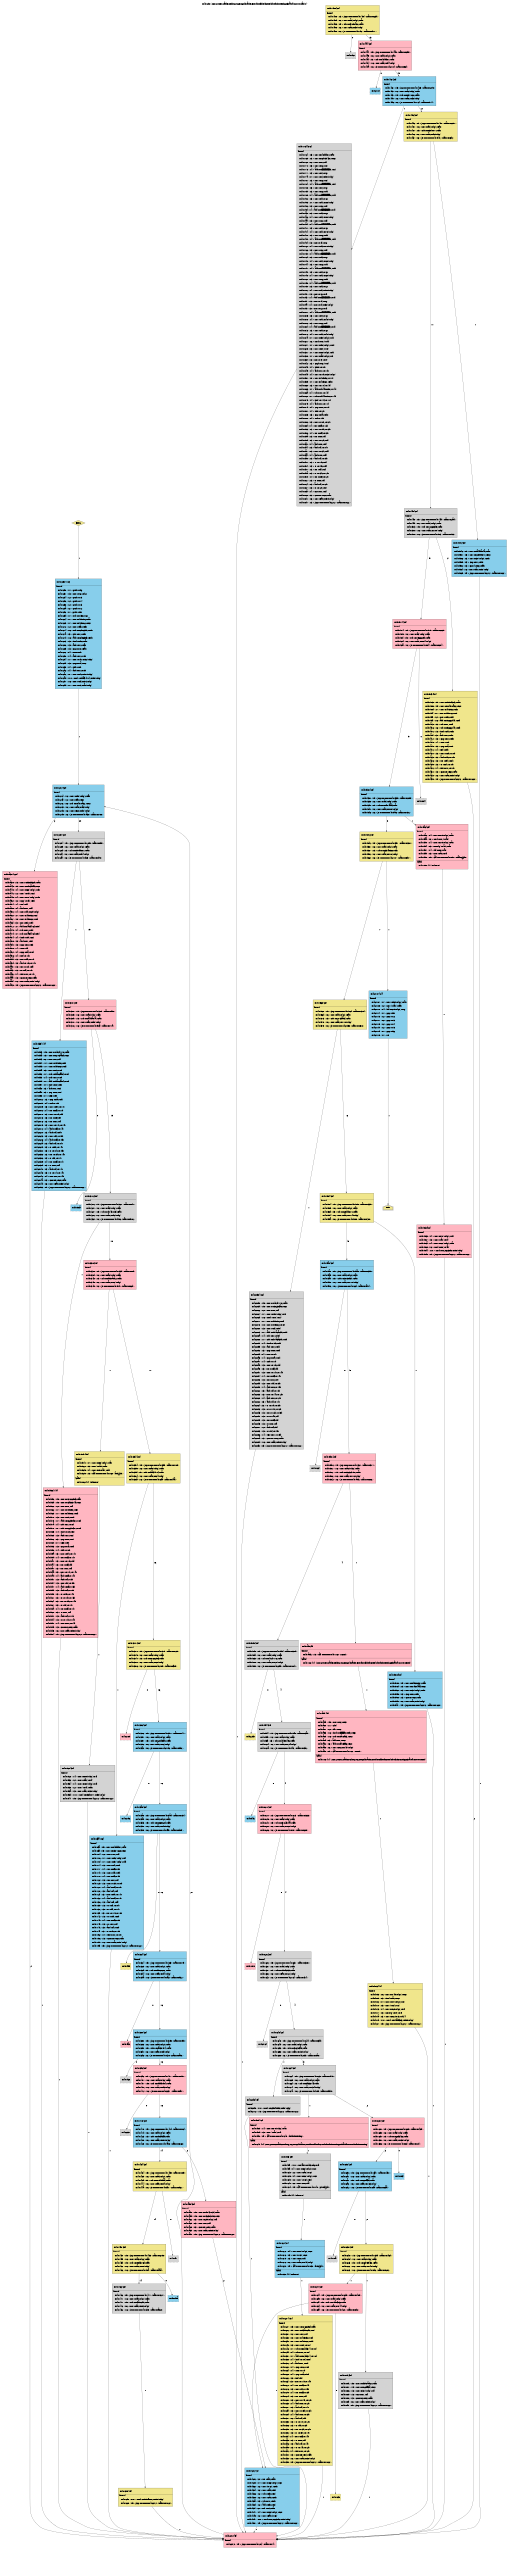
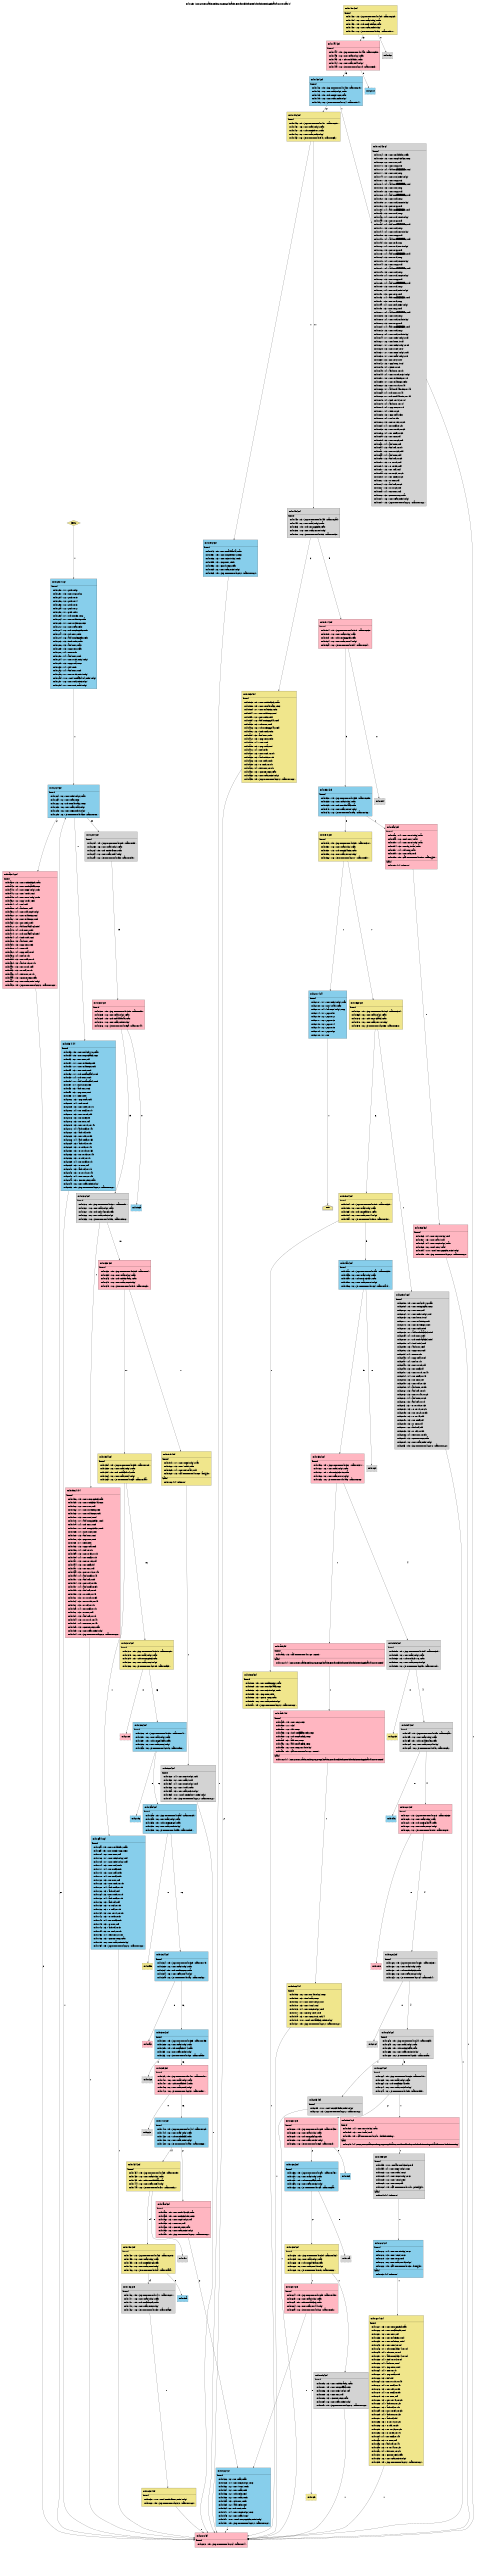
edge "0x4012e4 [28]" -> "0x401fc5 [147]": now "0x4012c4 [32]" -> "0x401fc5 [147]"
node "0x401988 [30]": fillcolor skyblue -> khaki
